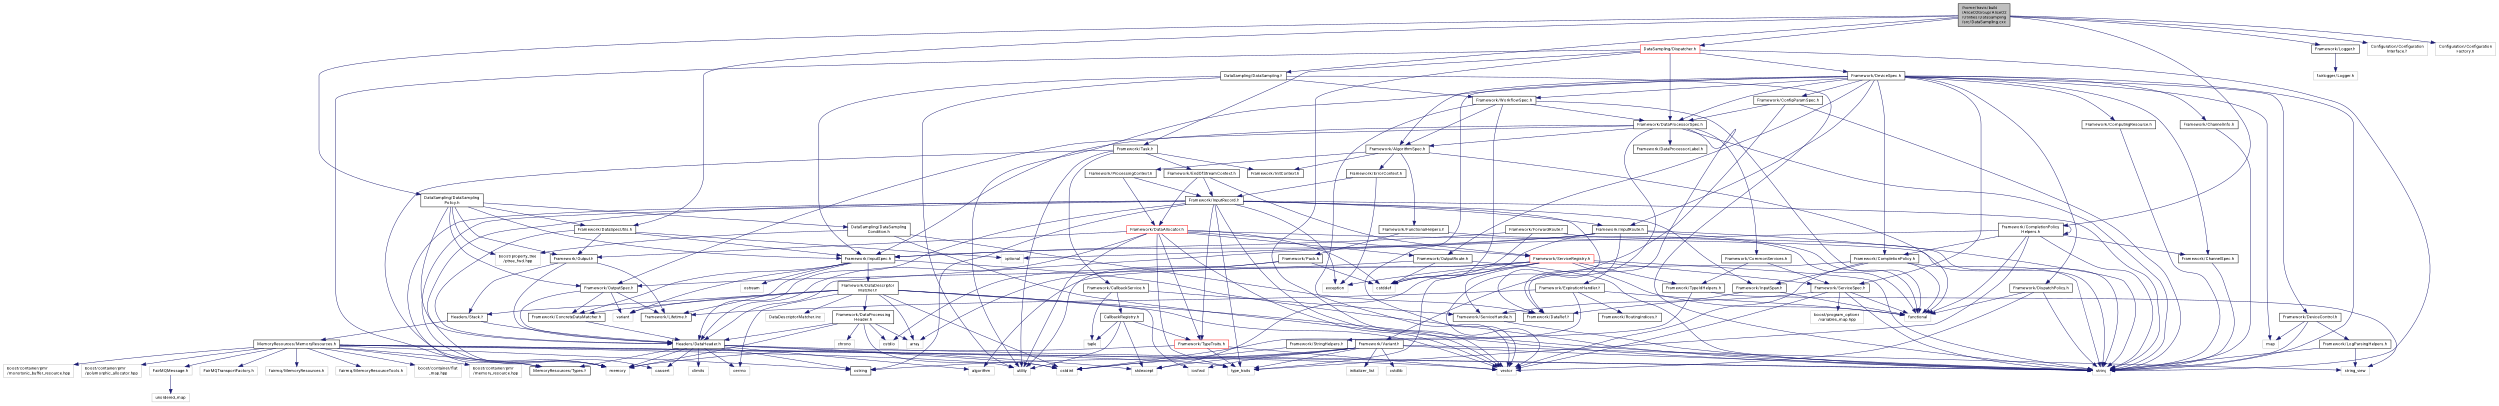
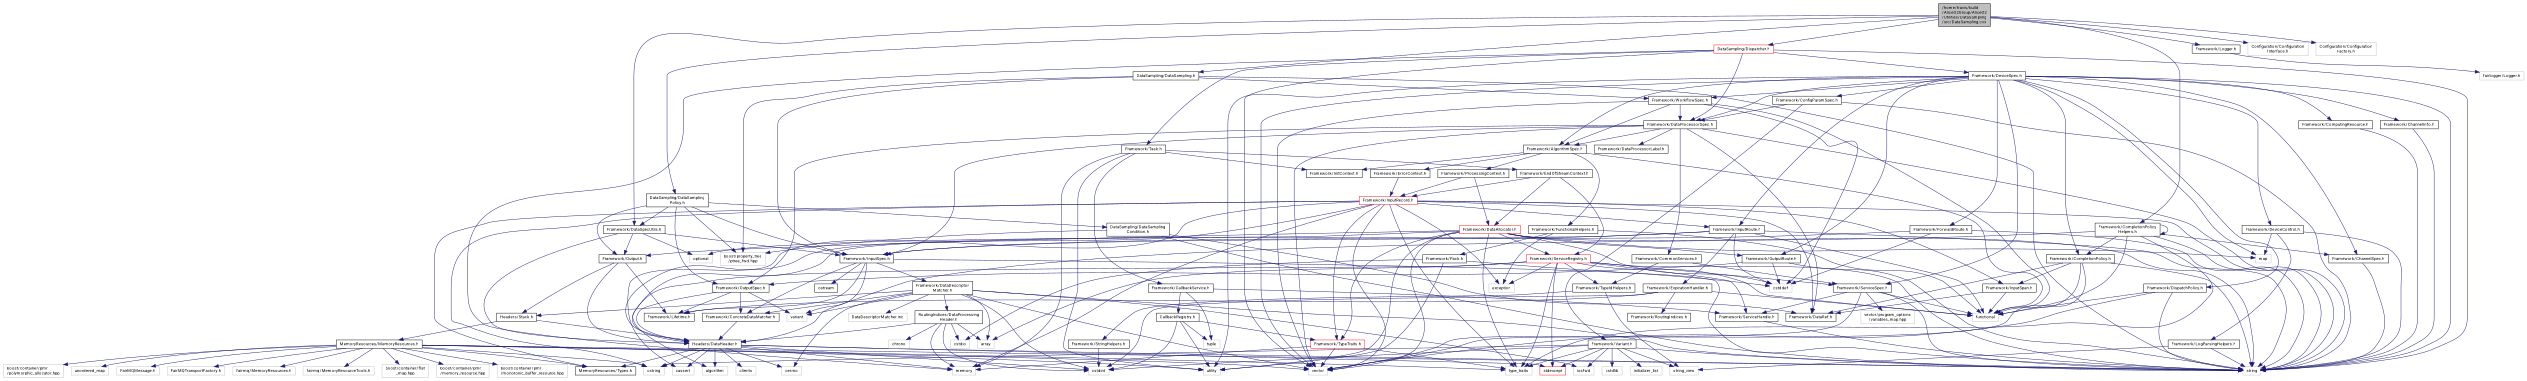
edge "DataSampling/DataSampling.h" -> "utility": now "DataSampling/DataSampling.h" -> "boost/property_tree /ptree_fwd.hpp"
edge "Framework/DeviceSpec.h" -> "Framework/ForwardRoute.h": added
node "Framework/InputRecord.h": color black -> red
edge "Framework/ErrorContext.h" -> "exception": now "Framework/FunctionalHelpers.h" -> "exception"
edge "Framework/DataAllocator.h" -> "map": added
node "ostream": color grey75 -> black
node "Framework/DataProcessing Header.h": label "Framework/DataProcessing Header.h" -> "RoutingIndices/DataProcessing Header.h"
node "boost/program_options /variables_map.hpp": label "boost/program_options /variables_map.hpp" -> "vector/program_options /variables_map.hpp"
edge "DataSampling/DataSampling Policy.h" -> "Headers/DataHeader.h": removed
edge "CallbackRegistry.h" -> "stdexcept": now "CallbackRegistry.h" -> "cstdint"
node "cstring": color black -> grey75
node "stdexcept": color grey75 -> red
edge "FairMQMessage.h" -> "unordered_map": now "MemoryResources/MemoryResources.h" -> "unordered_map"
